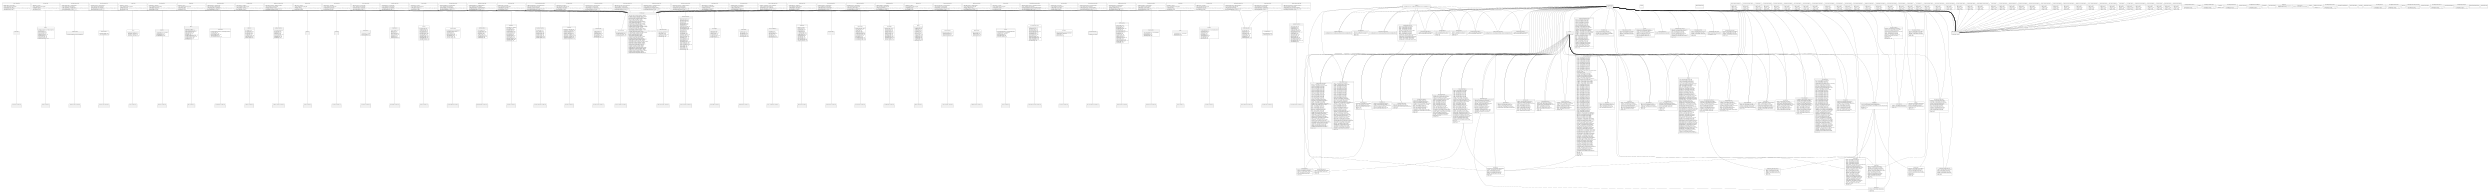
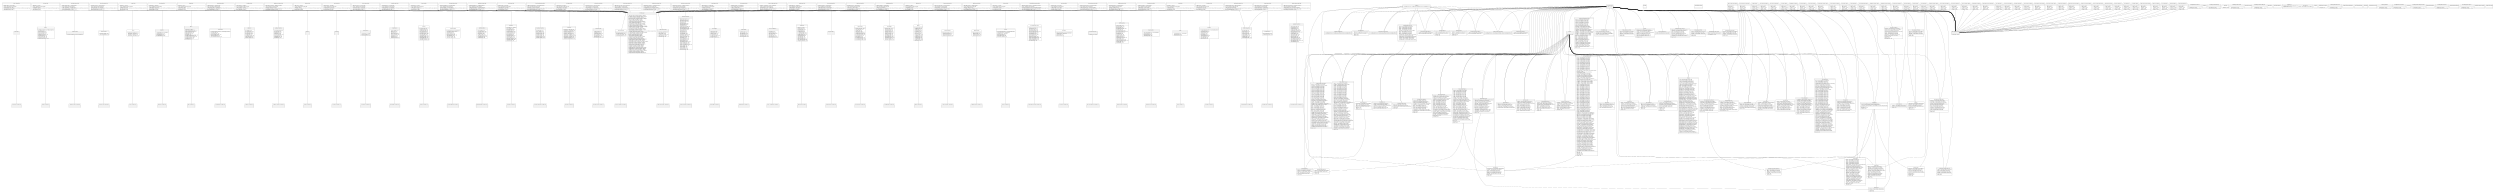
node "ClassTableAdapter": added
